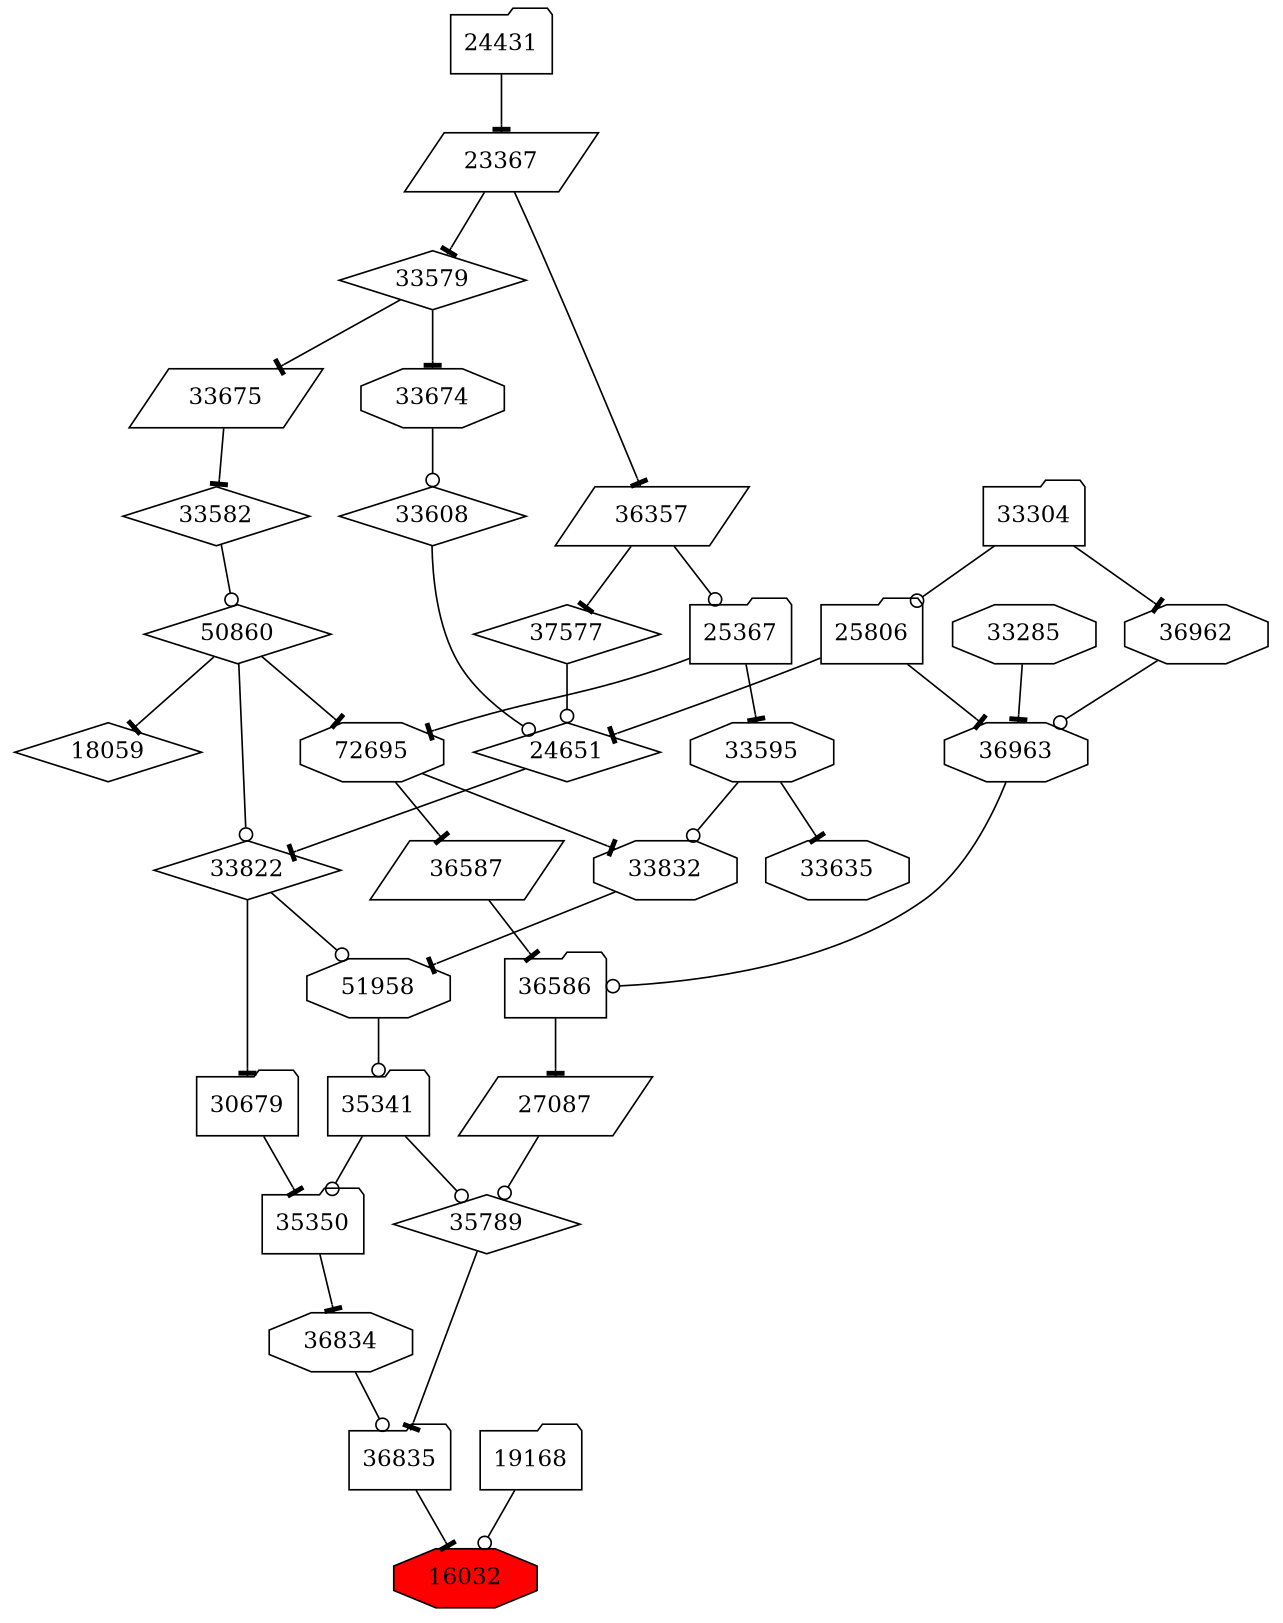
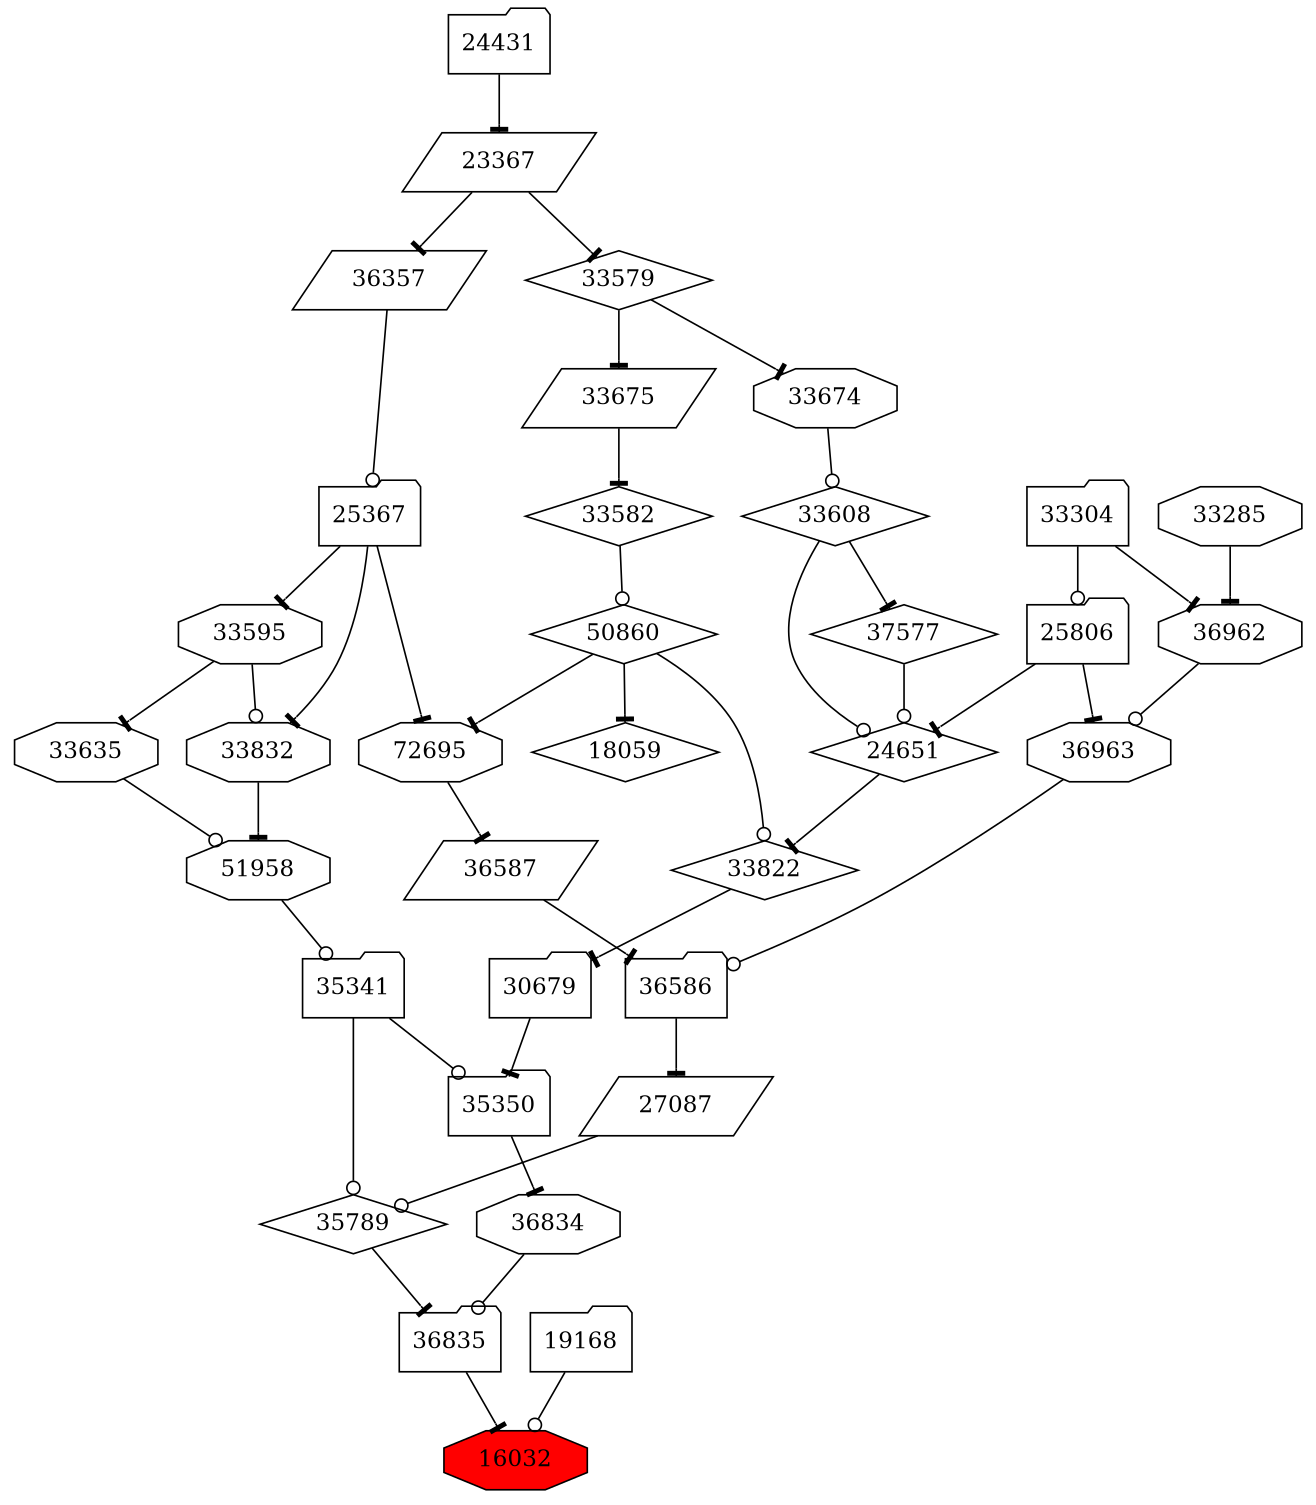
edge "36357" -> "37577": now "33608" -> "37577"
edge "33285" -> "36963": now "33285" -> "36962"
edge "72695" -> "33832": now "25367" -> "33832"
edge "33822" -> "51958": now "33635" -> "51958"
